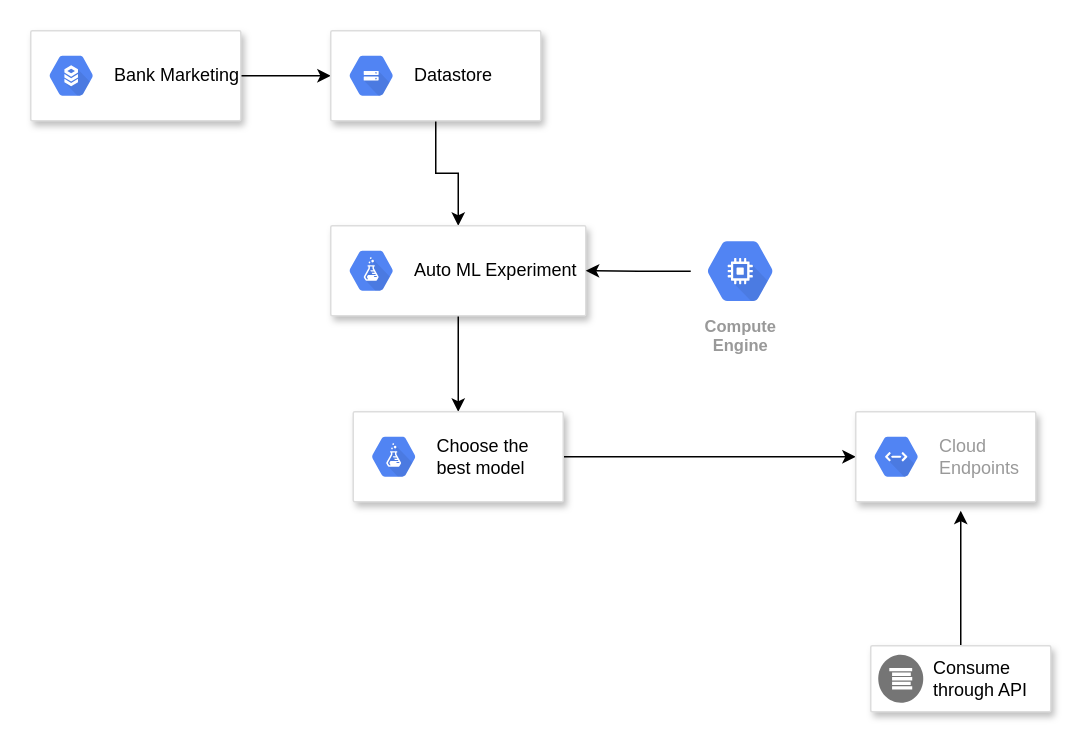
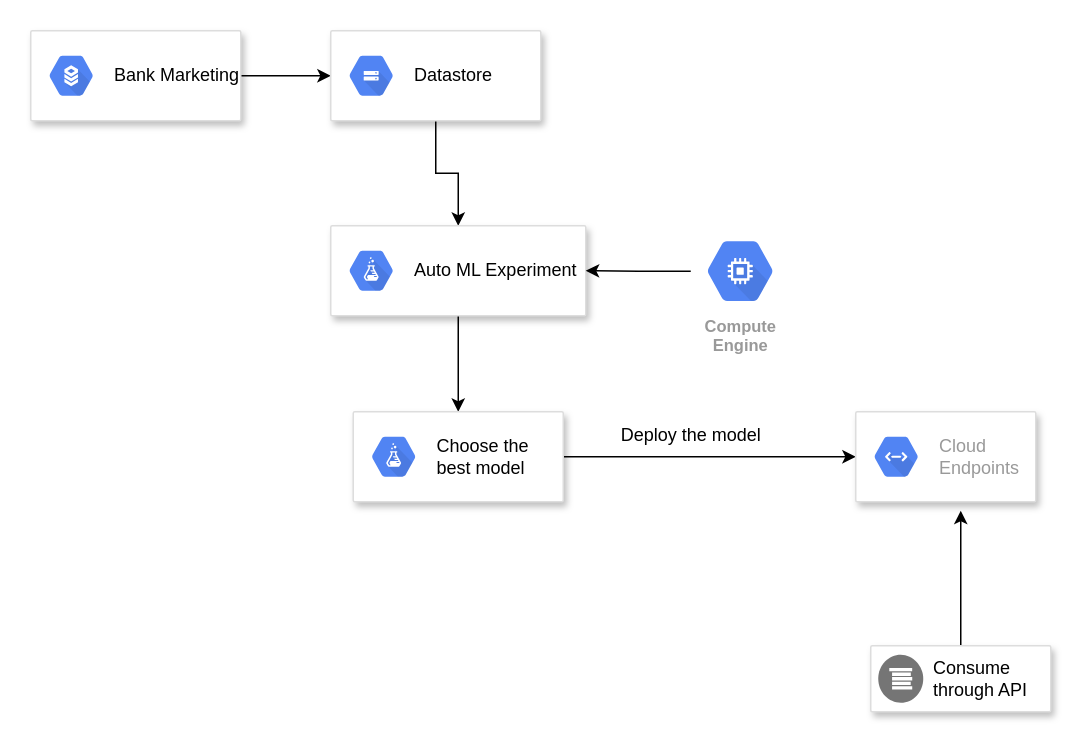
node "Deploy the model": added
